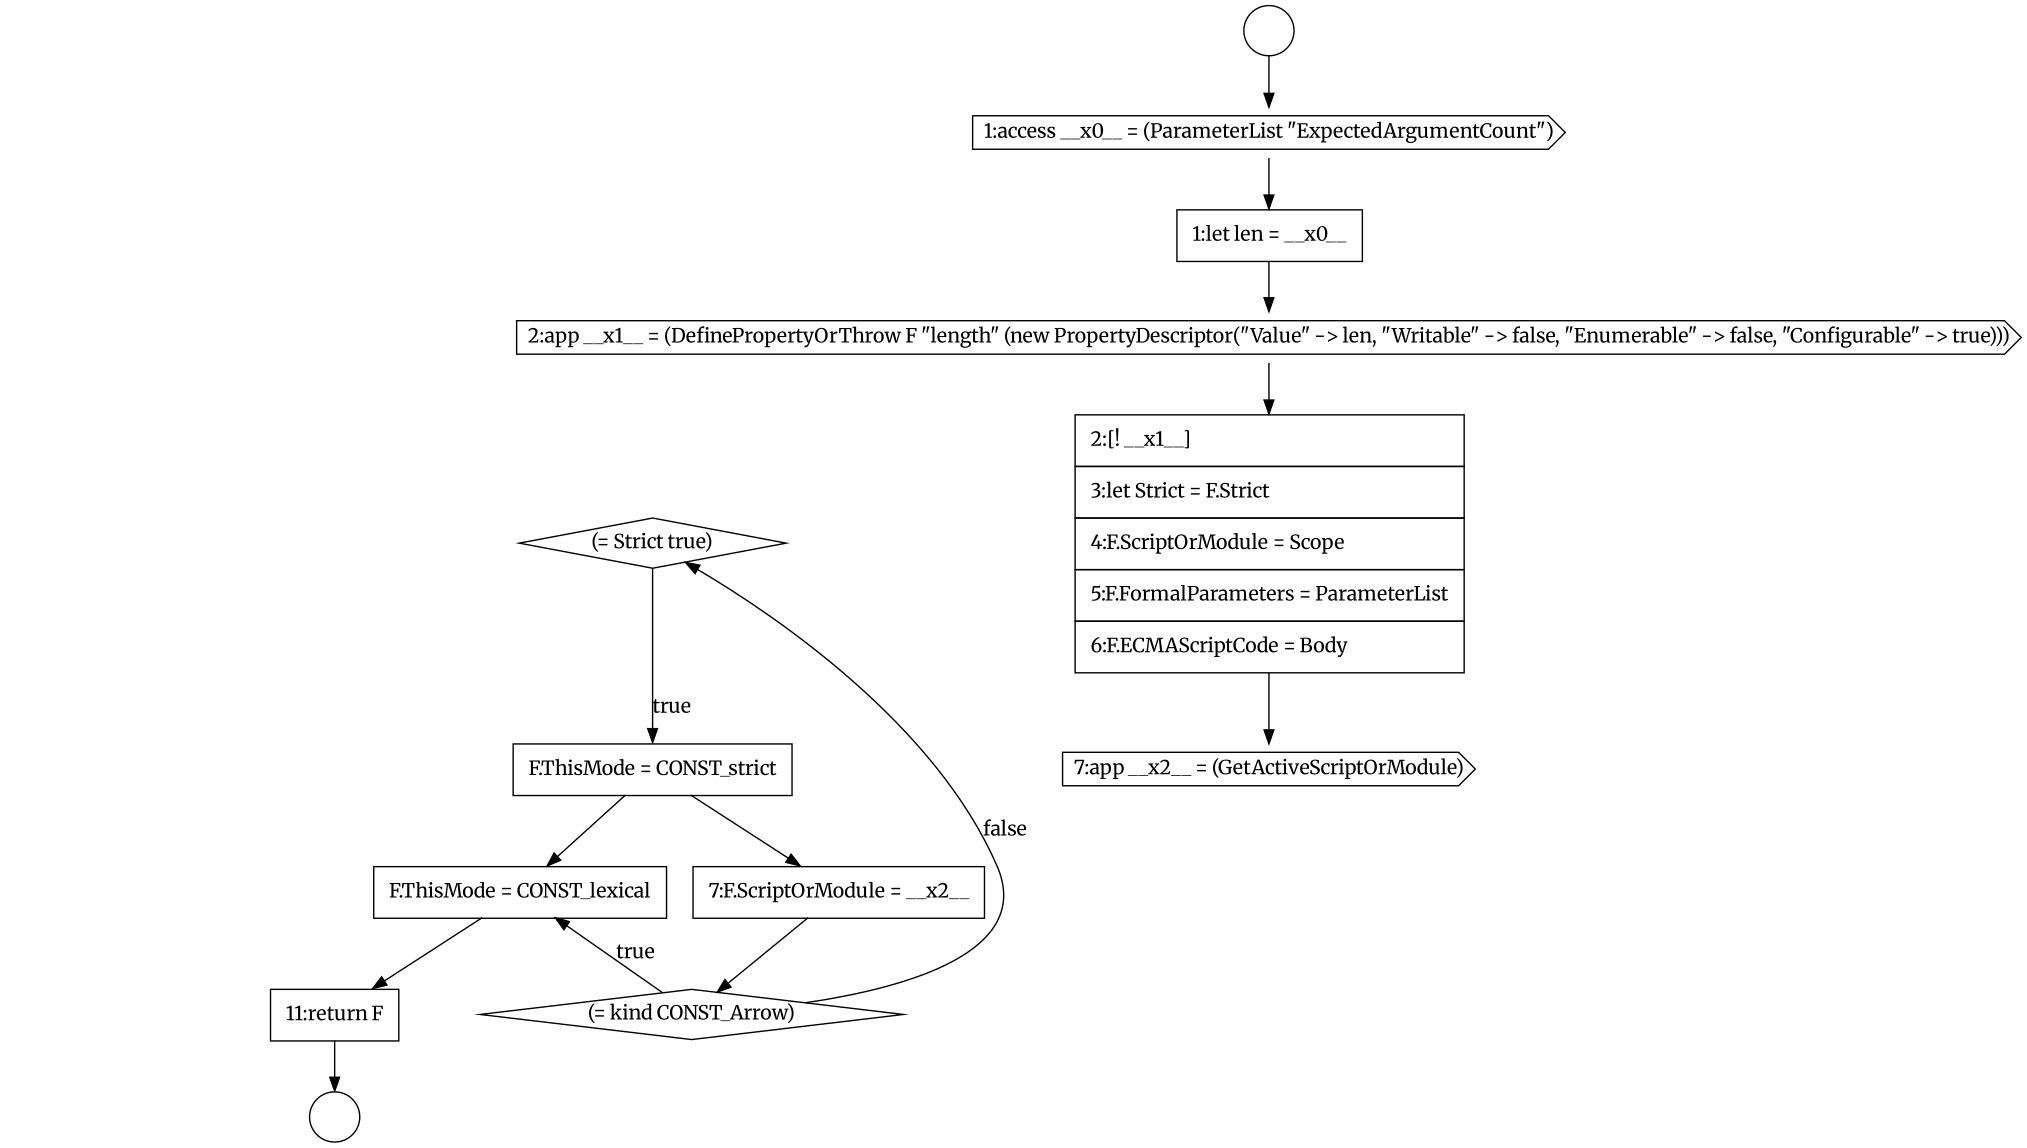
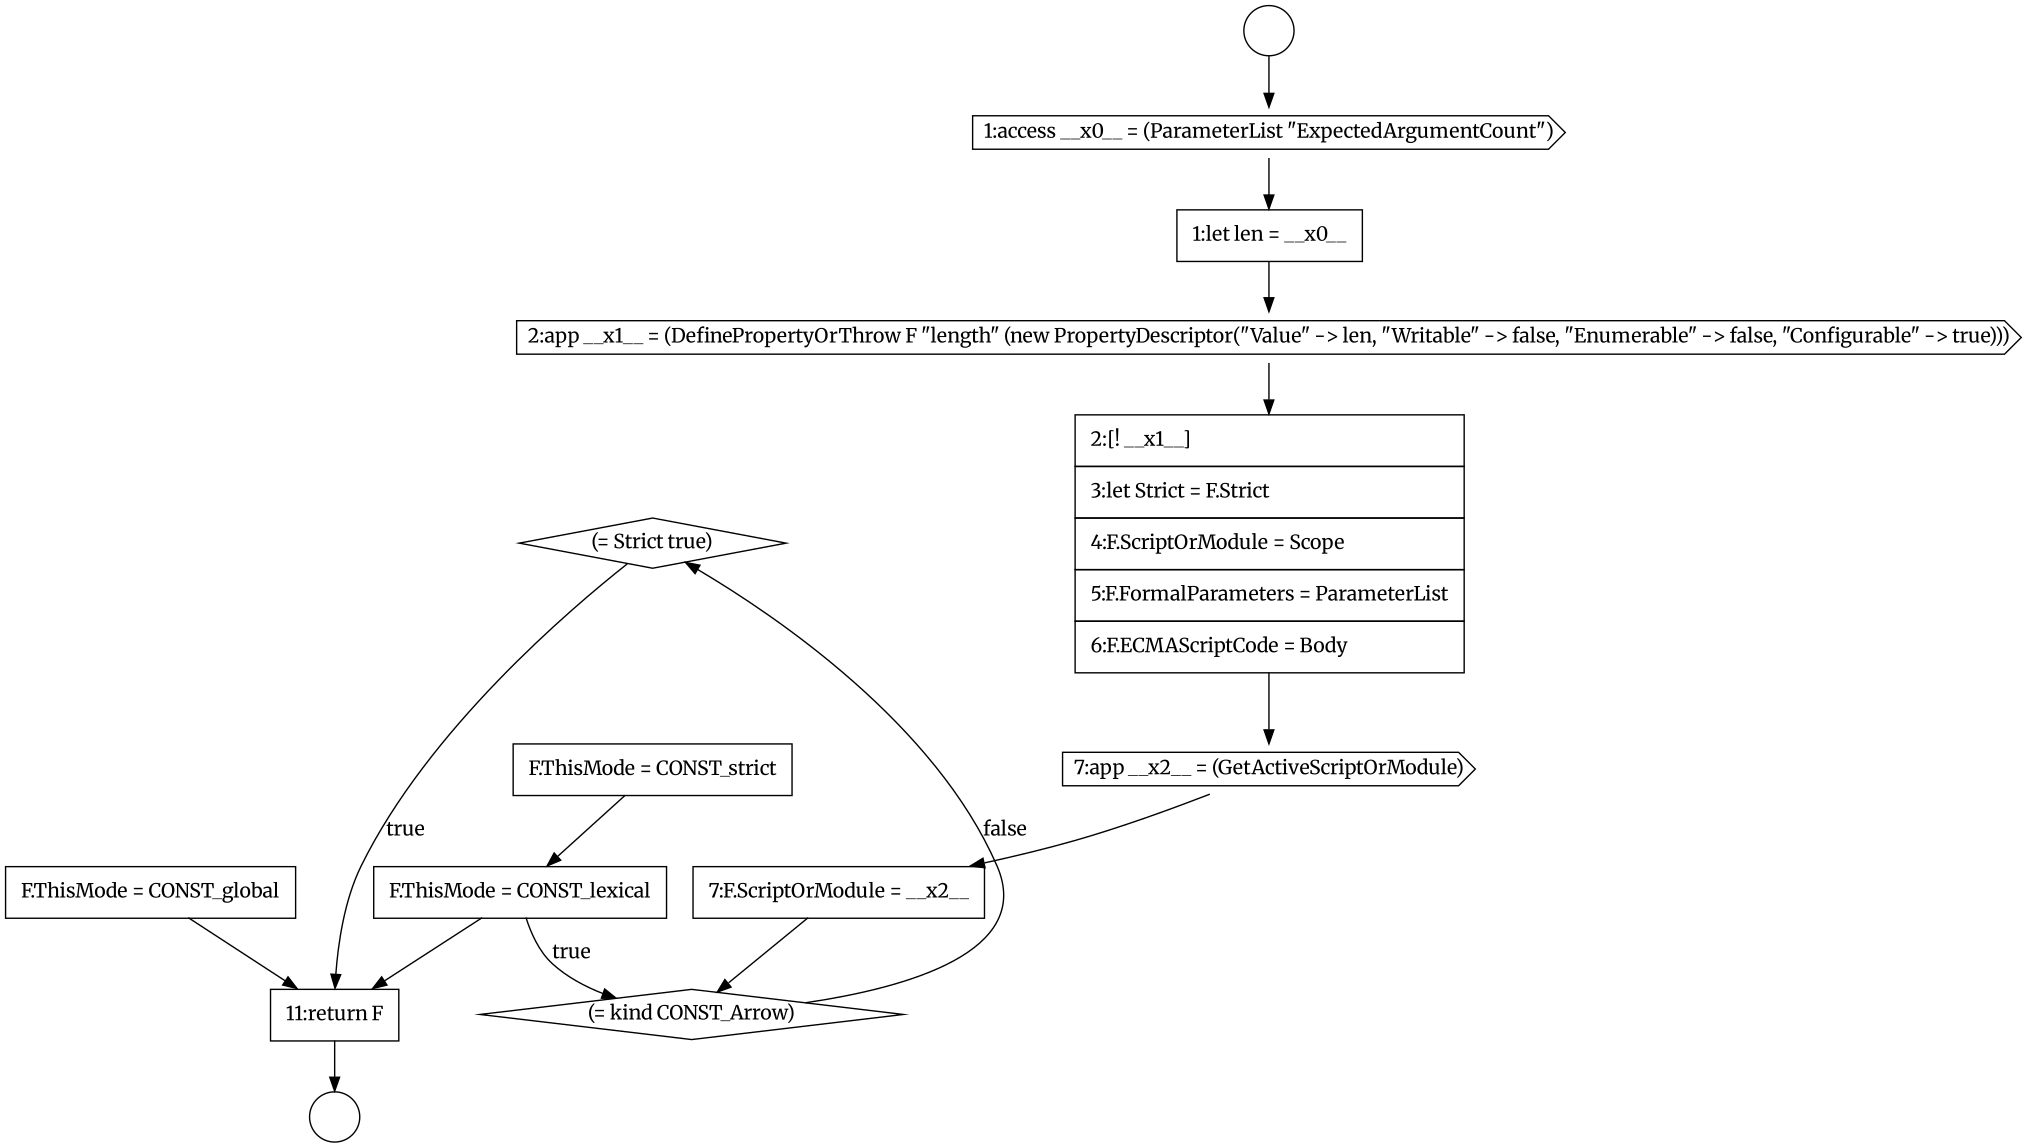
edge "(= Strict true)" -> "F.ThisMode = CONST_strict": now "(= Strict true)" -> "11:return F"
edge "F.ThisMode = CONST_strict" -> "7:F.ScriptOrModule = __x2__": now "7:app __x2__ = (GetActiveScriptOrModule)" -> "7:F.ScriptOrModule = __x2__"
node "F.ThisMode = CONST_global": added
edge "(= kind CONST_Arrow)" -> "F.ThisMode = CONST_lexical": reversed
